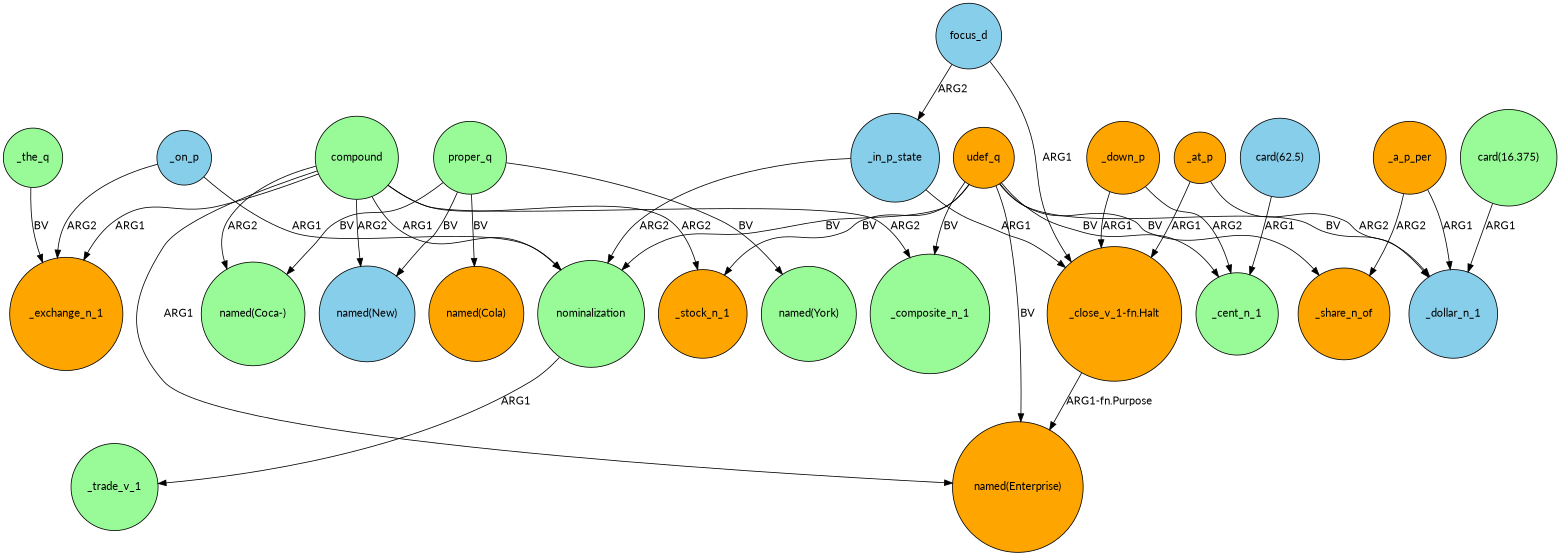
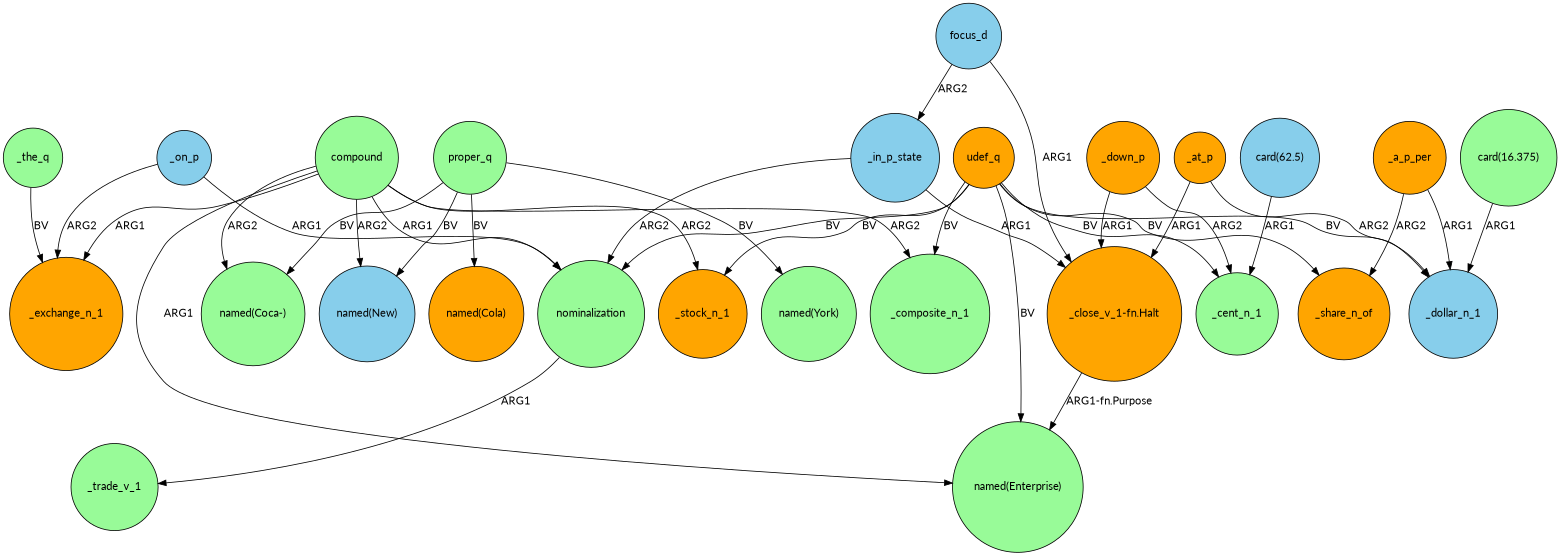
node "named(Enterprise)": fillcolor orange -> palegreen
